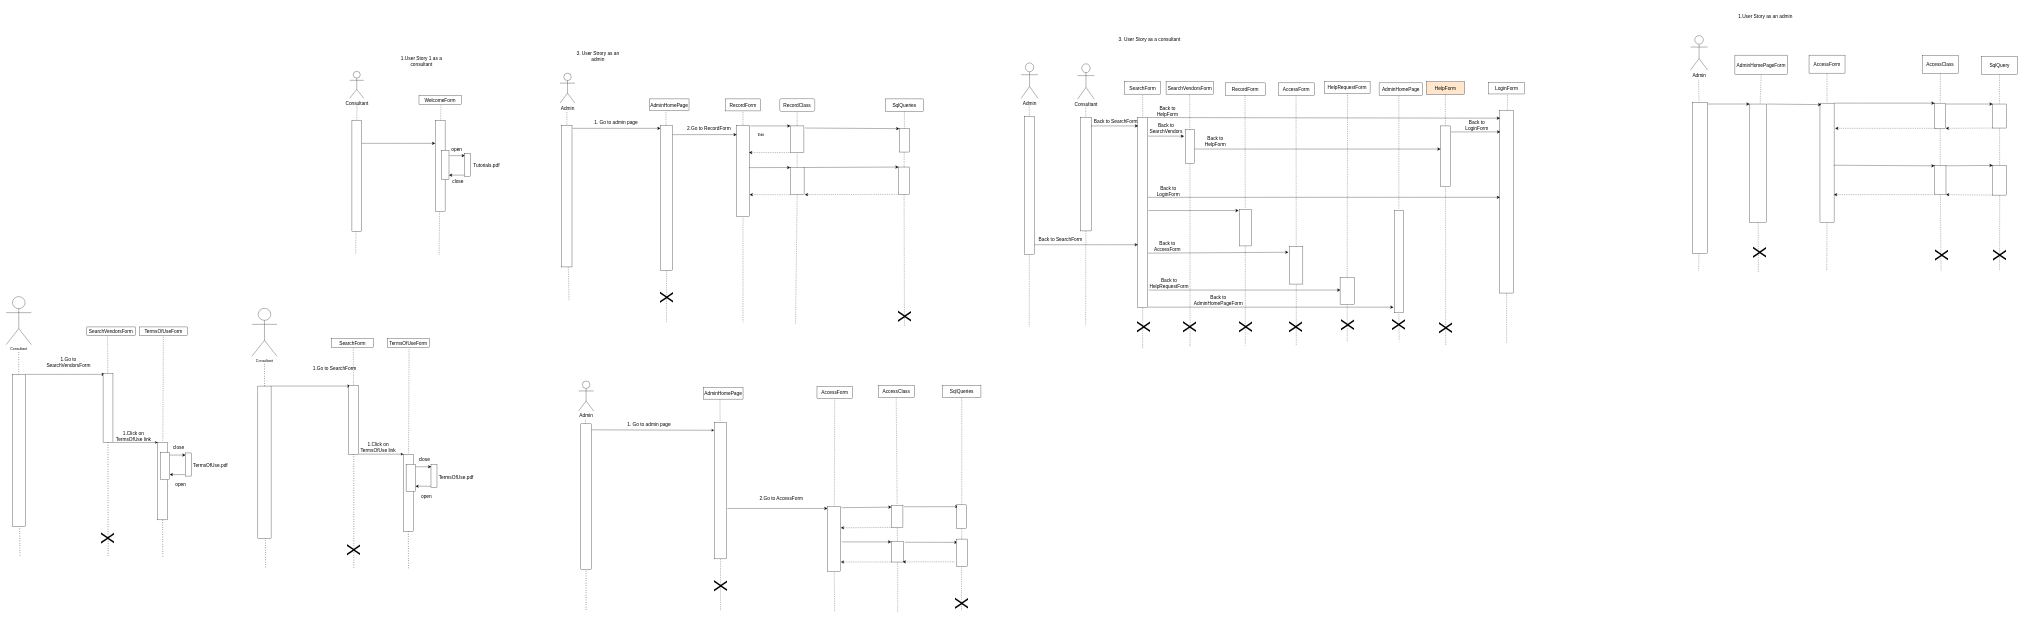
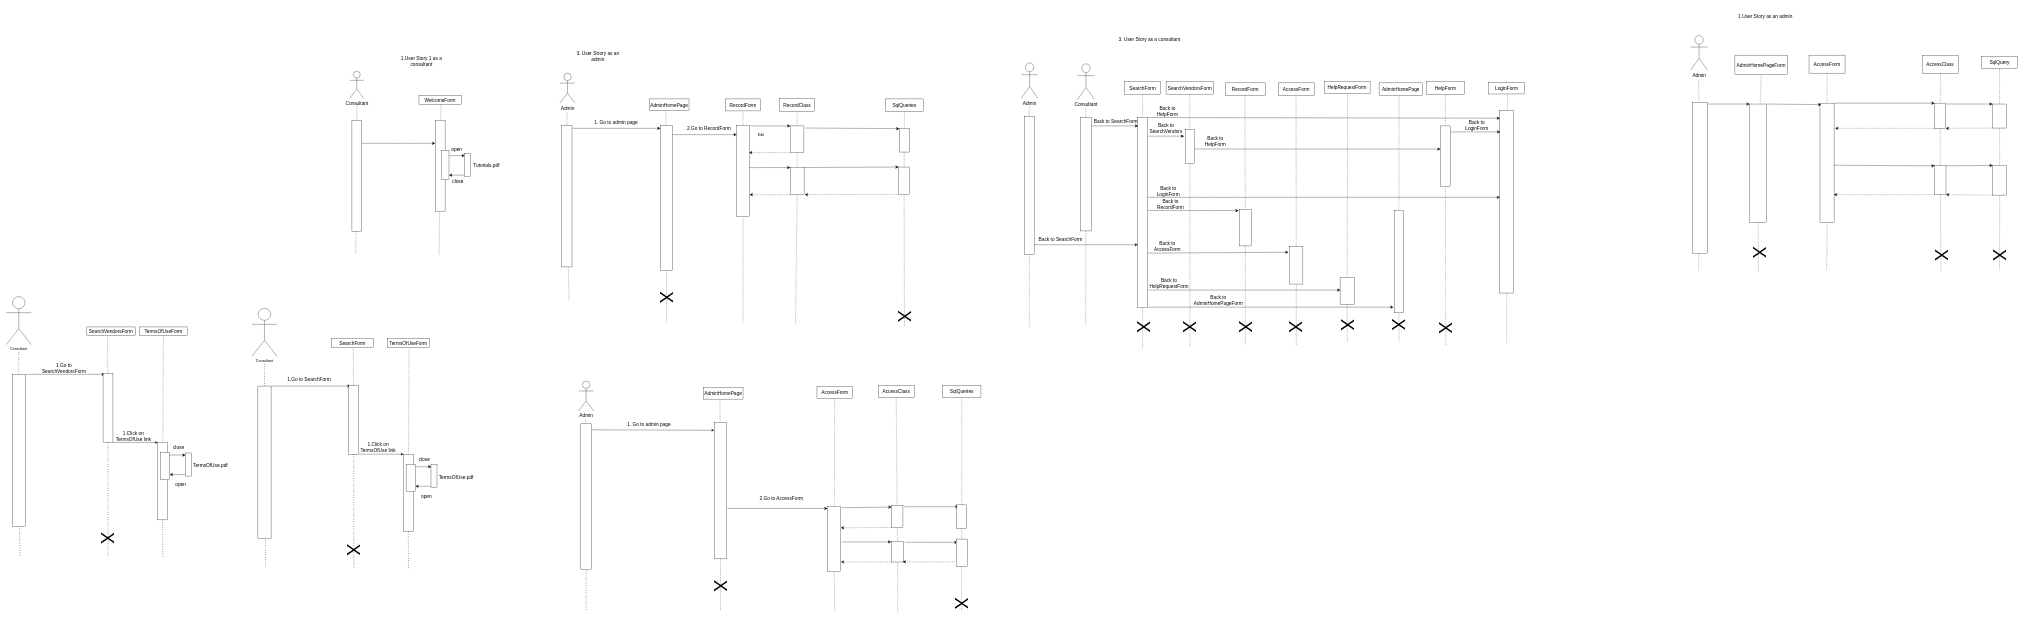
node "SqlQuery": size 36x18 -> 36x12
node "HelpForm": fillcolor #ffe6cc -> #ffffff
node "RecordClass": shape rounded rectangle -> rectangle
node "Back to RecordForm": added
node "1.Go to SearchVendorsForm": moved (69, 363) -> (64, 369)
node "1.Go to SearchForm": moved (335, 369) -> (309, 379)
